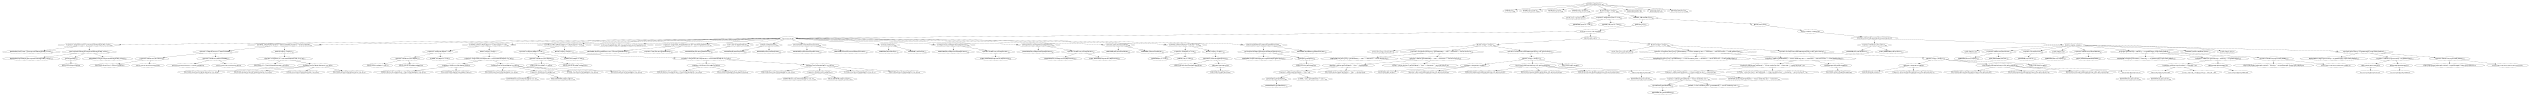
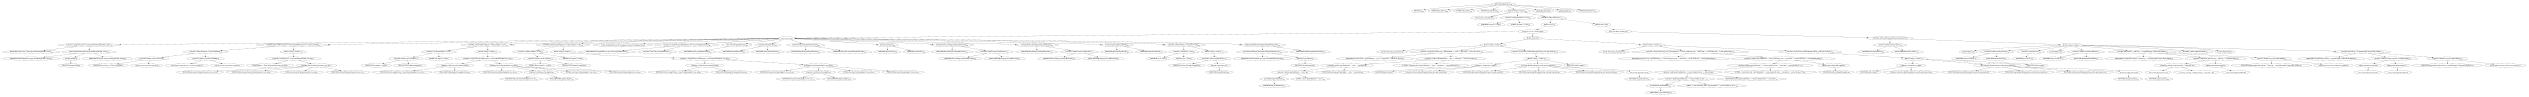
node "(IDENTIFIER,this,setAdapterClass(adapterClass))": added
